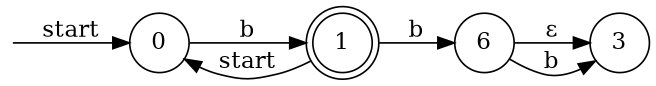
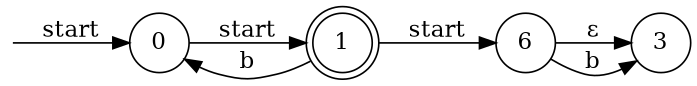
edge "0" -> "1": label "b" -> "start"
edge "1" -> "6": label "b" -> "start"
edge "1" -> "0": label "start" -> "b"
